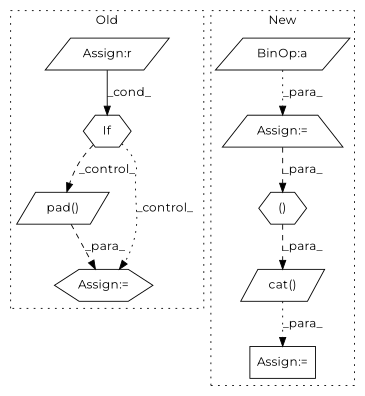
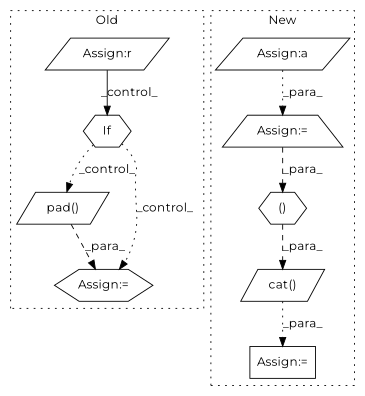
node "BinOp:a": label "BinOp:a" -> "Assign:a"
edge "Assign:r" -> "If": label "_cond_" -> "_control_"
edge "If" -> "pad()": style dashed -> dotted
